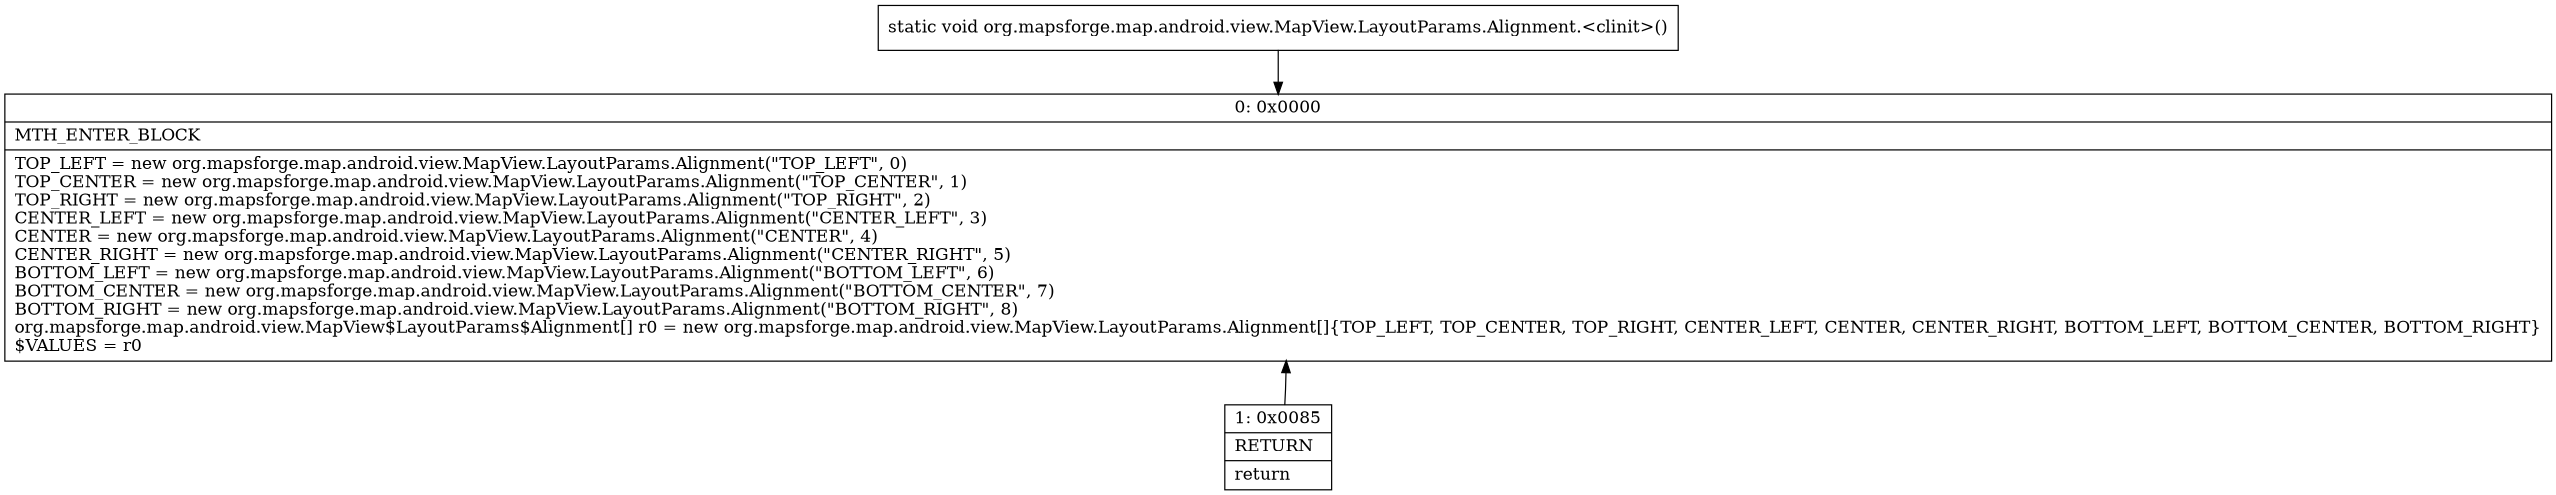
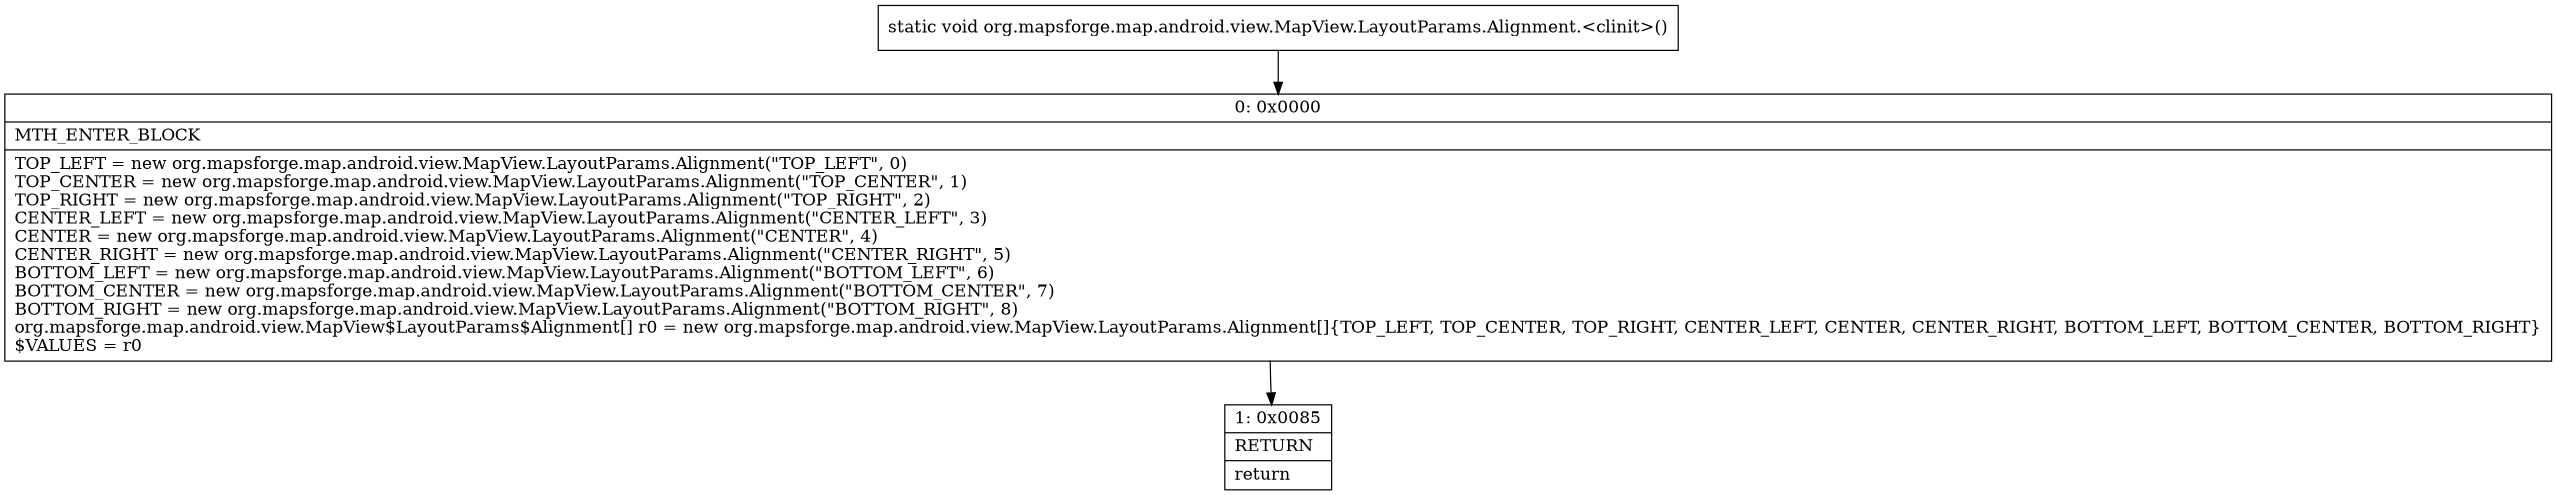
edge "1: 0x0085" -> "0: 0x0000": reversed
